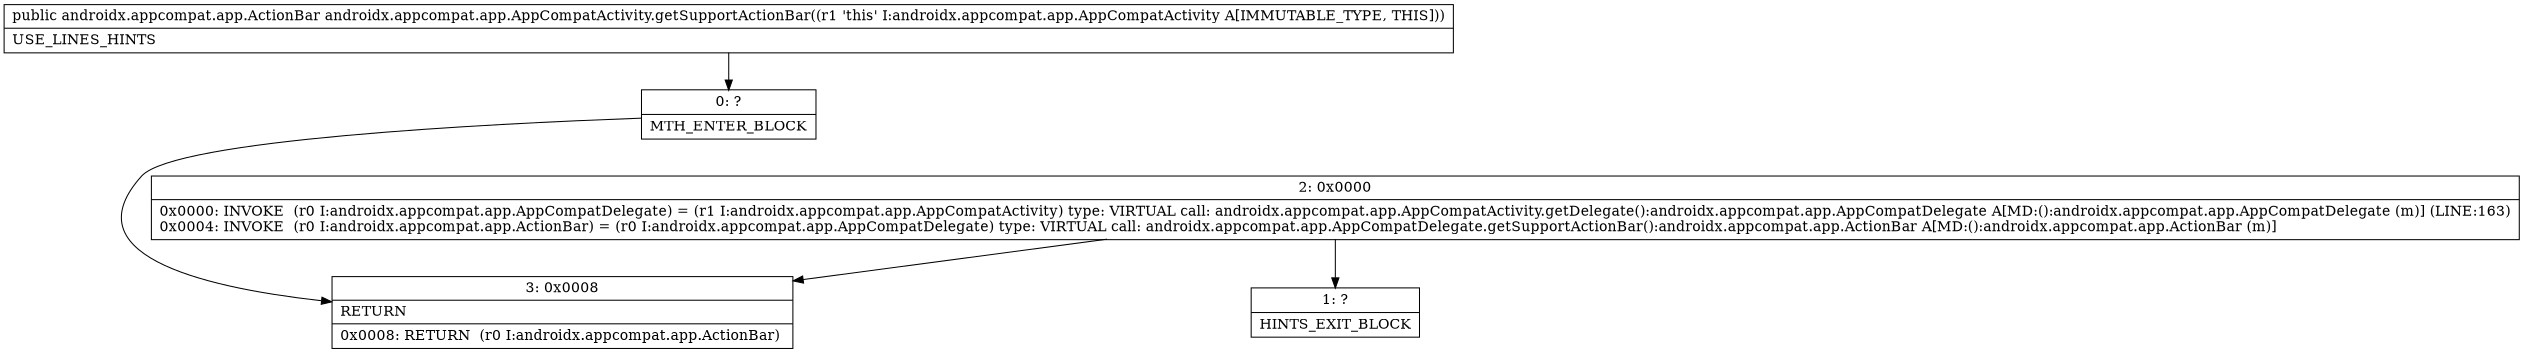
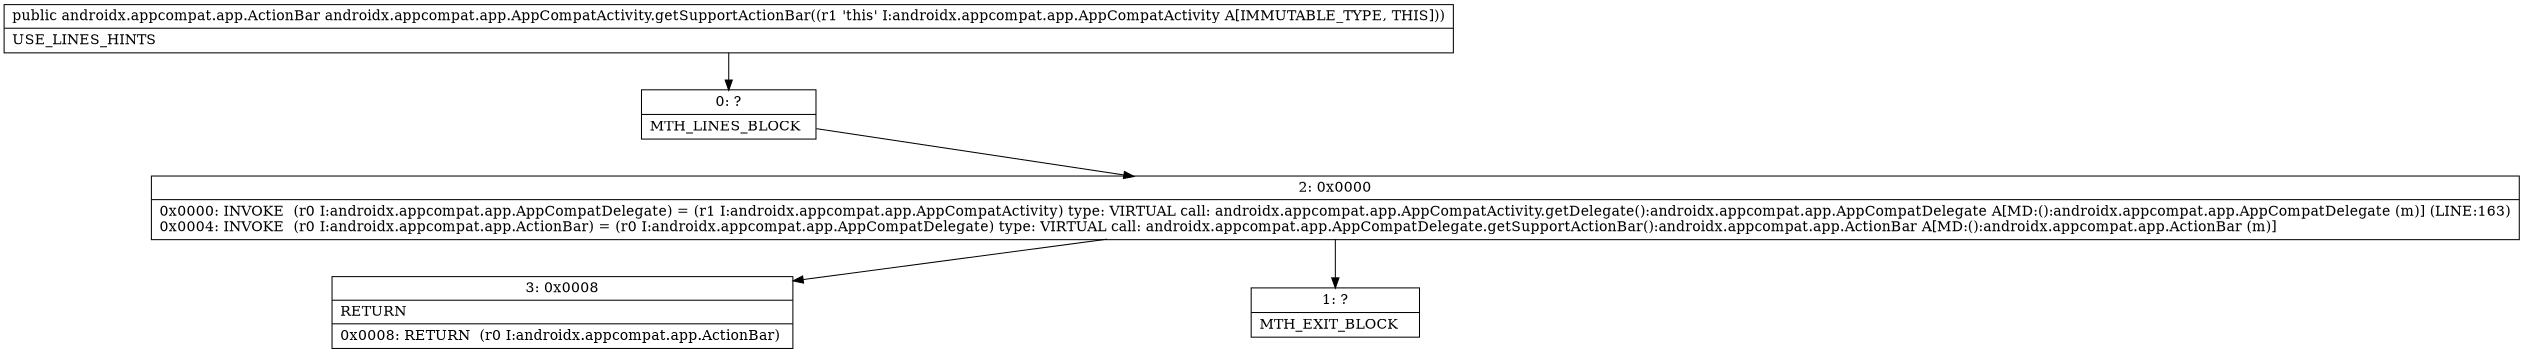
node "0: ?": text "MTH_ENTER_BLOCK" -> "MTH_LINES_BLOCK"
edge "0: ?" -> "3: 0x0008": now "0: ?" -> "2: 0x0000"
node "1: ?": text "HINTS_EXIT_BLOCK" -> "MTH_EXIT_BLOCK"
